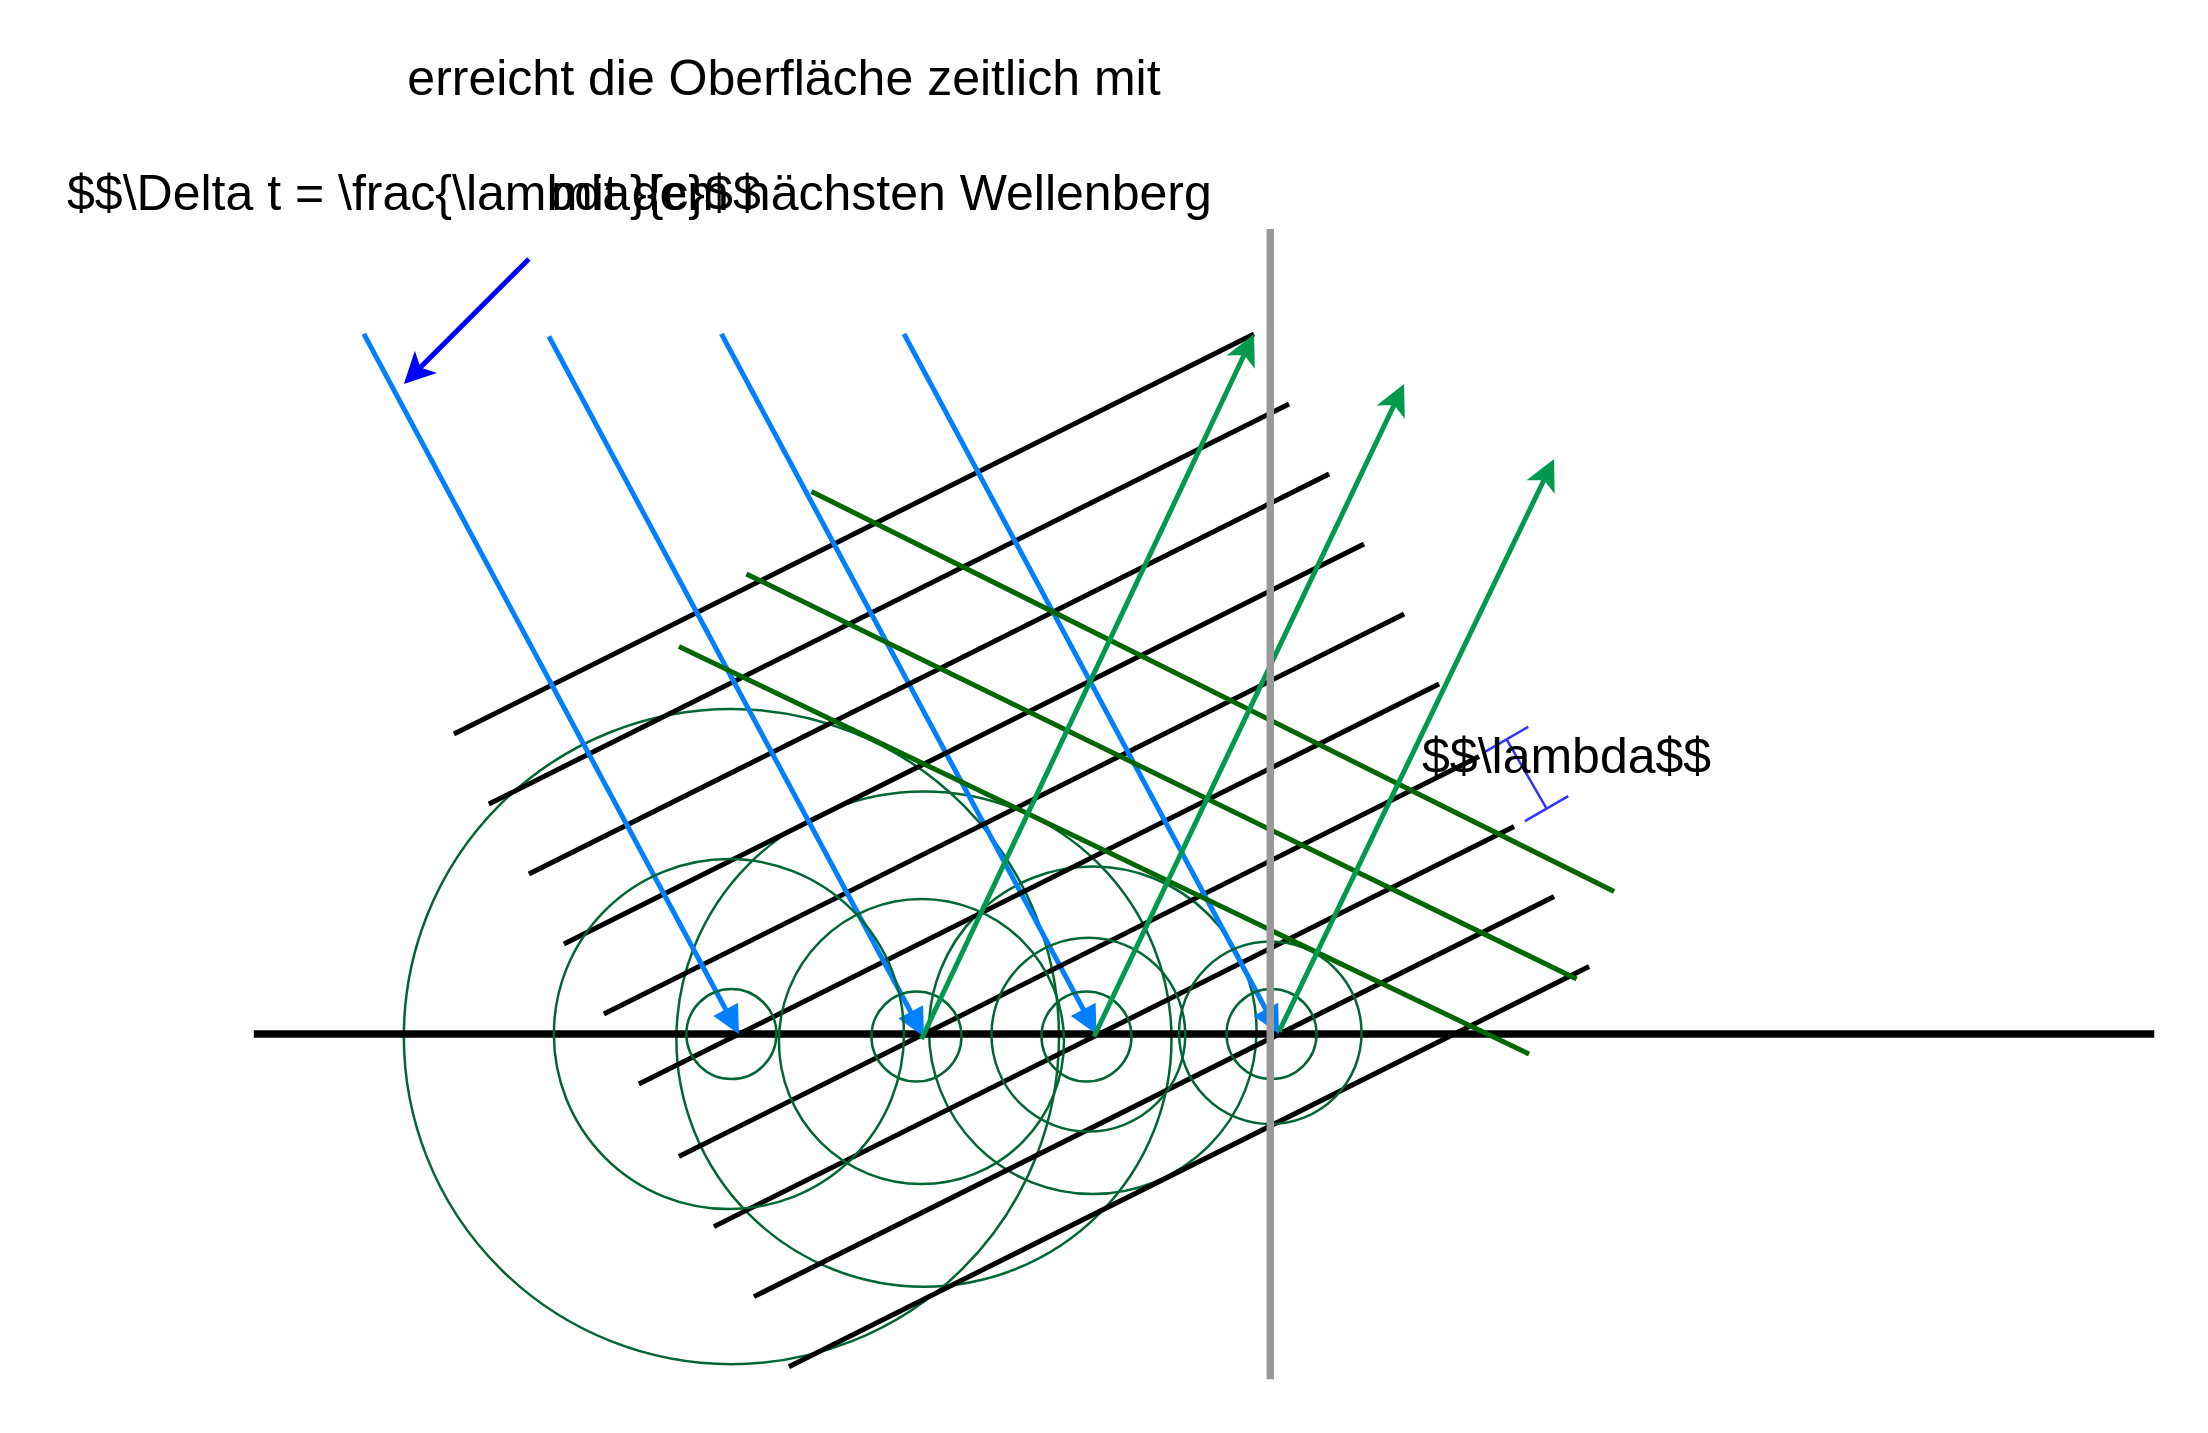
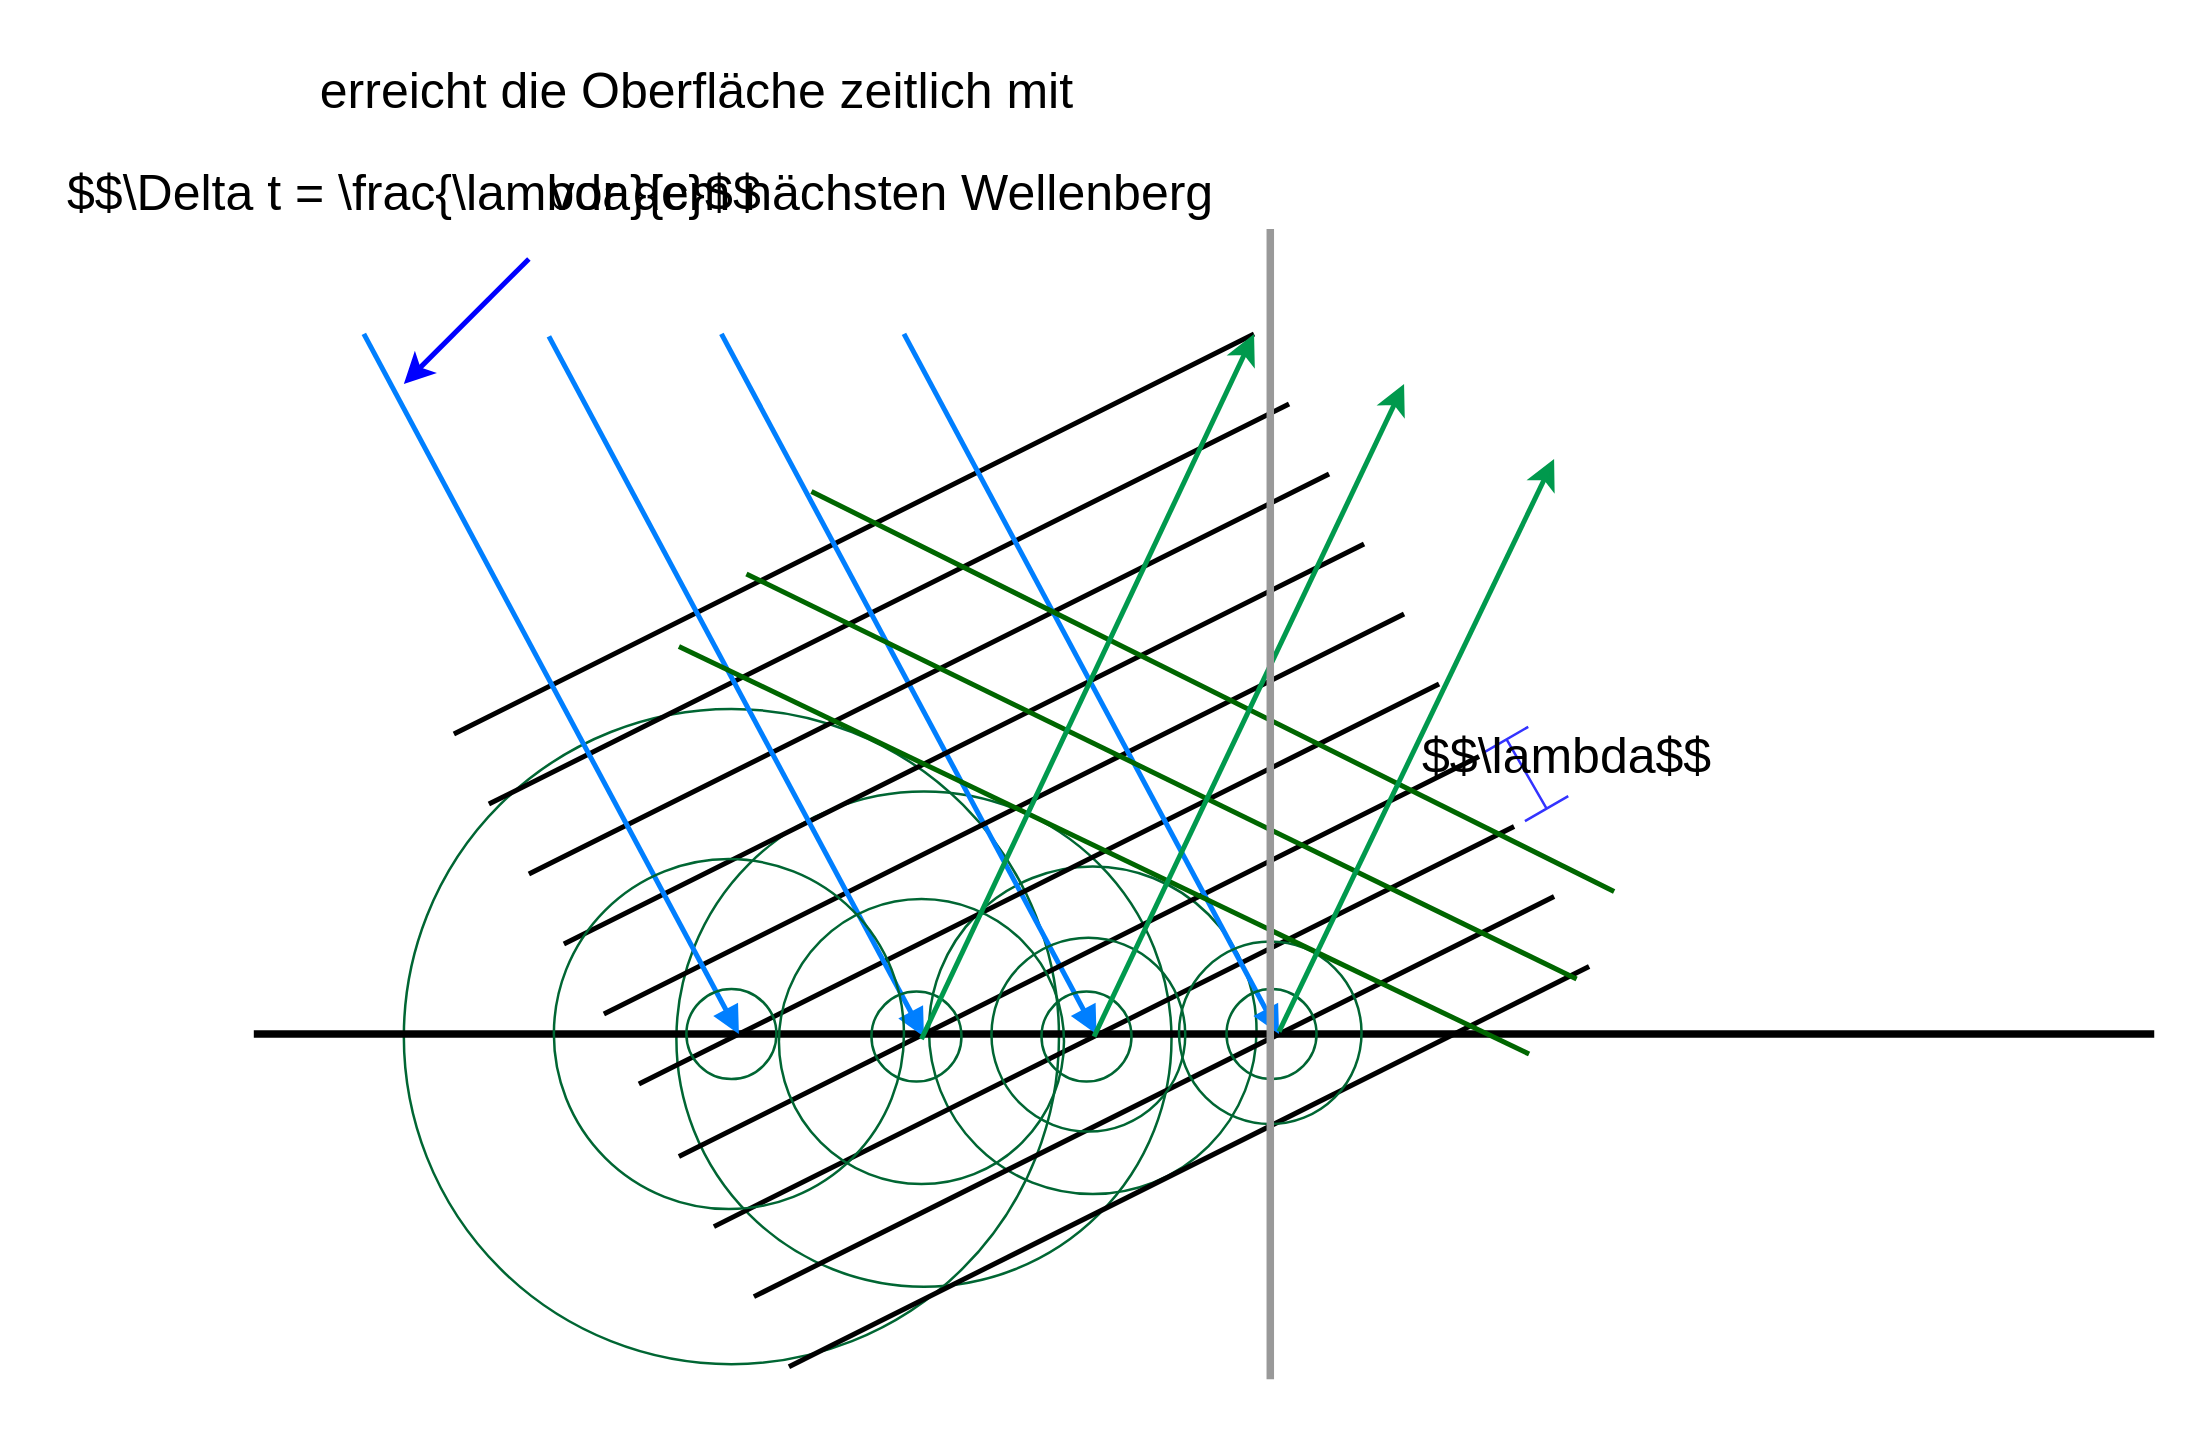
node "erreicht die Oberfläche zeitlich mit": moved (784, 76) -> (696, 89)
node "mit dem nächsten Wellenberg": label "mit dem nächsten Wellenberg" -> "vor dem nächsten Wellenberg"
